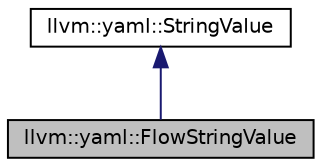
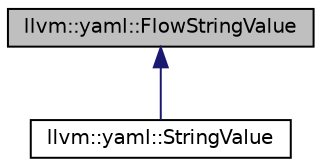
edge "llvm::yaml::FlowStringValue" -> "llvm::yaml::StringValue": reversed
